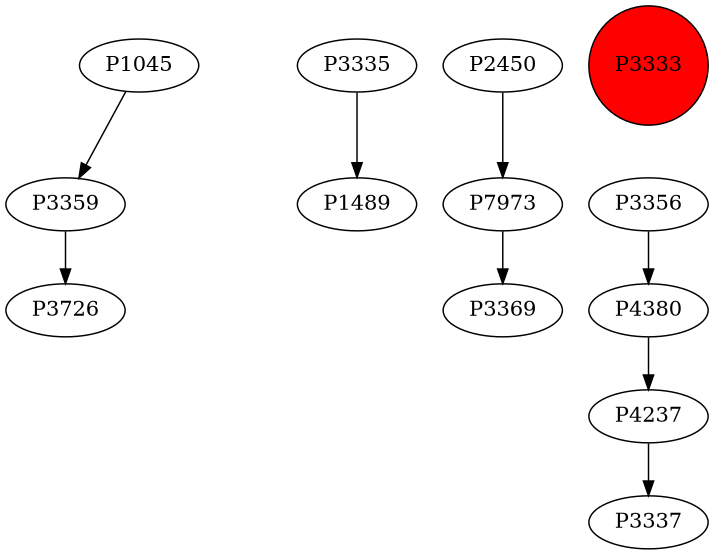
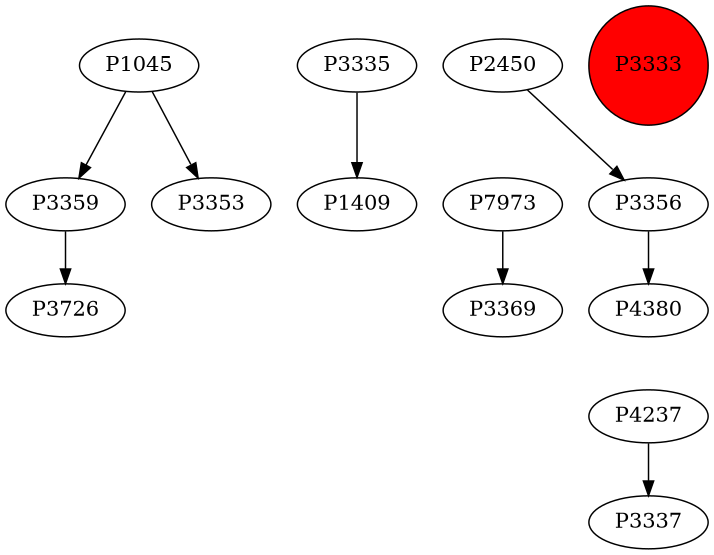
edge "P2450" -> "P7973": now "P2450" -> "P3356"
node "P3353": added
node "P1489": label "P1489" -> "P1409"
edge "P4380" -> "P4237": removed
